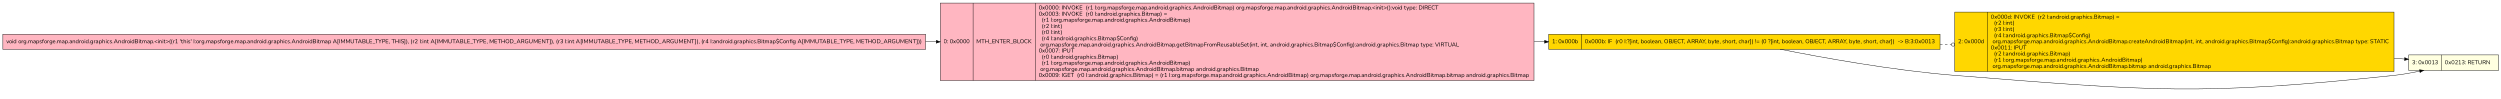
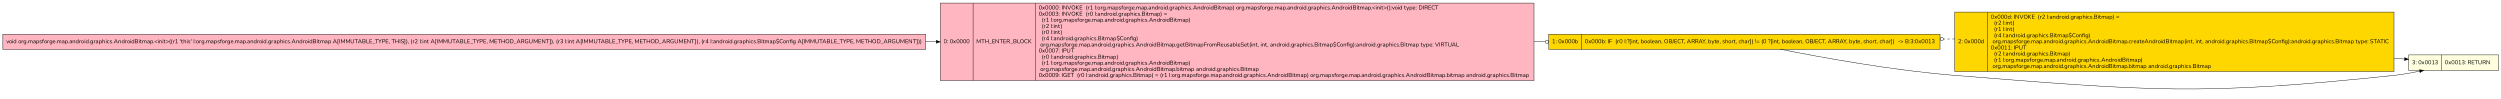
node "2: 0x000d": text "(r3 I:int)" -> "(r1 I:int)"
edge "0: 0x0000" -> "1: 0x000b": arrowhead normal -> odot
edge "1: 0x000b" -> "2: 0x000d": reversed
node "3: 0x0013": text "0x0213: RETURN" -> "0x0013: RETURN"
